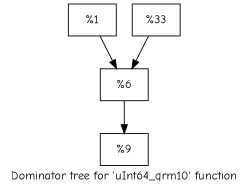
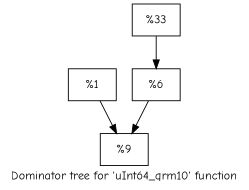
edge "%1" -> "%6": now "%1" -> "%9"
